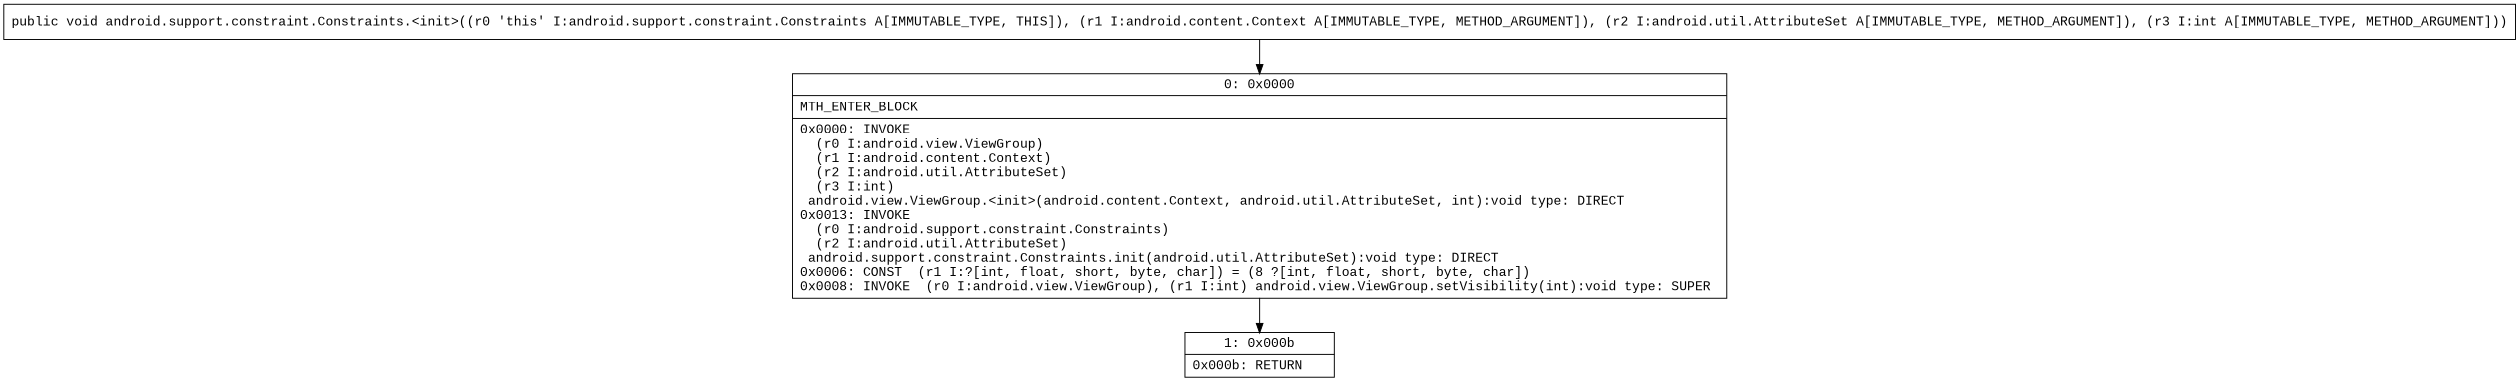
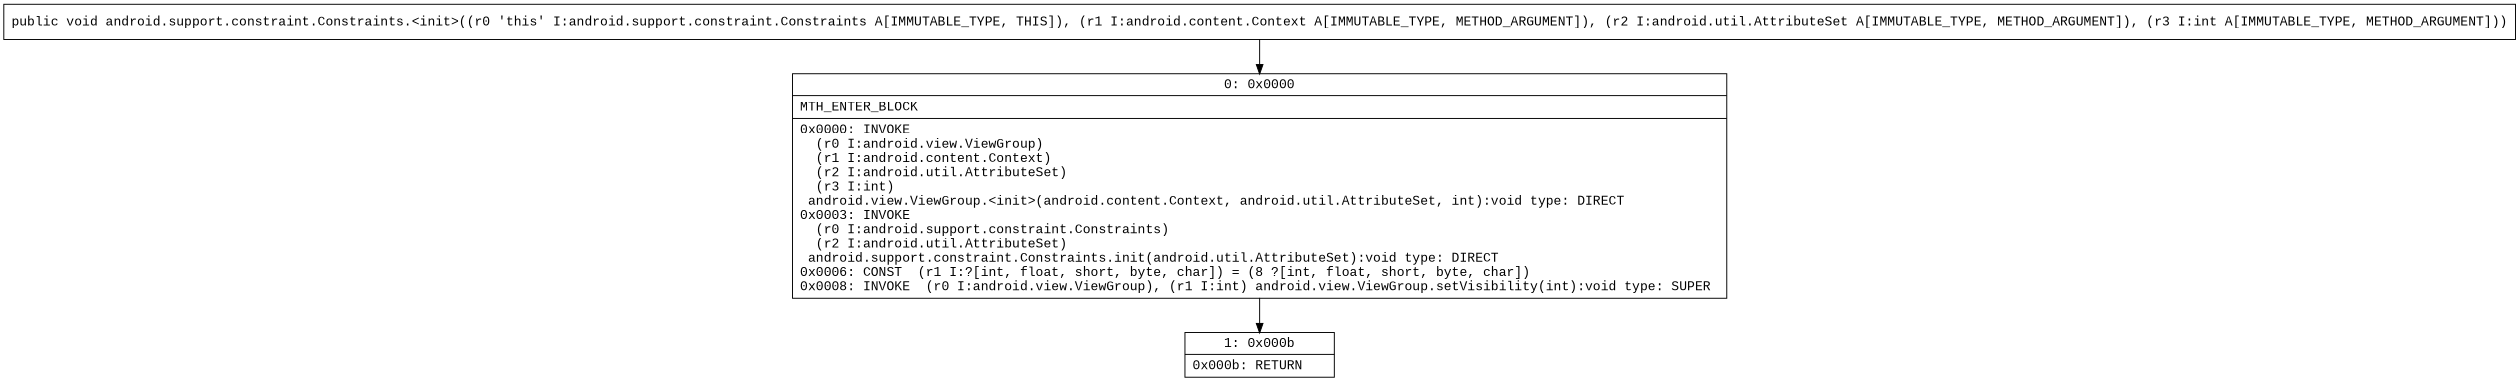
node "0: 0x0000": text "0x0013: INVOKE" -> "0x0003: INVOKE"
